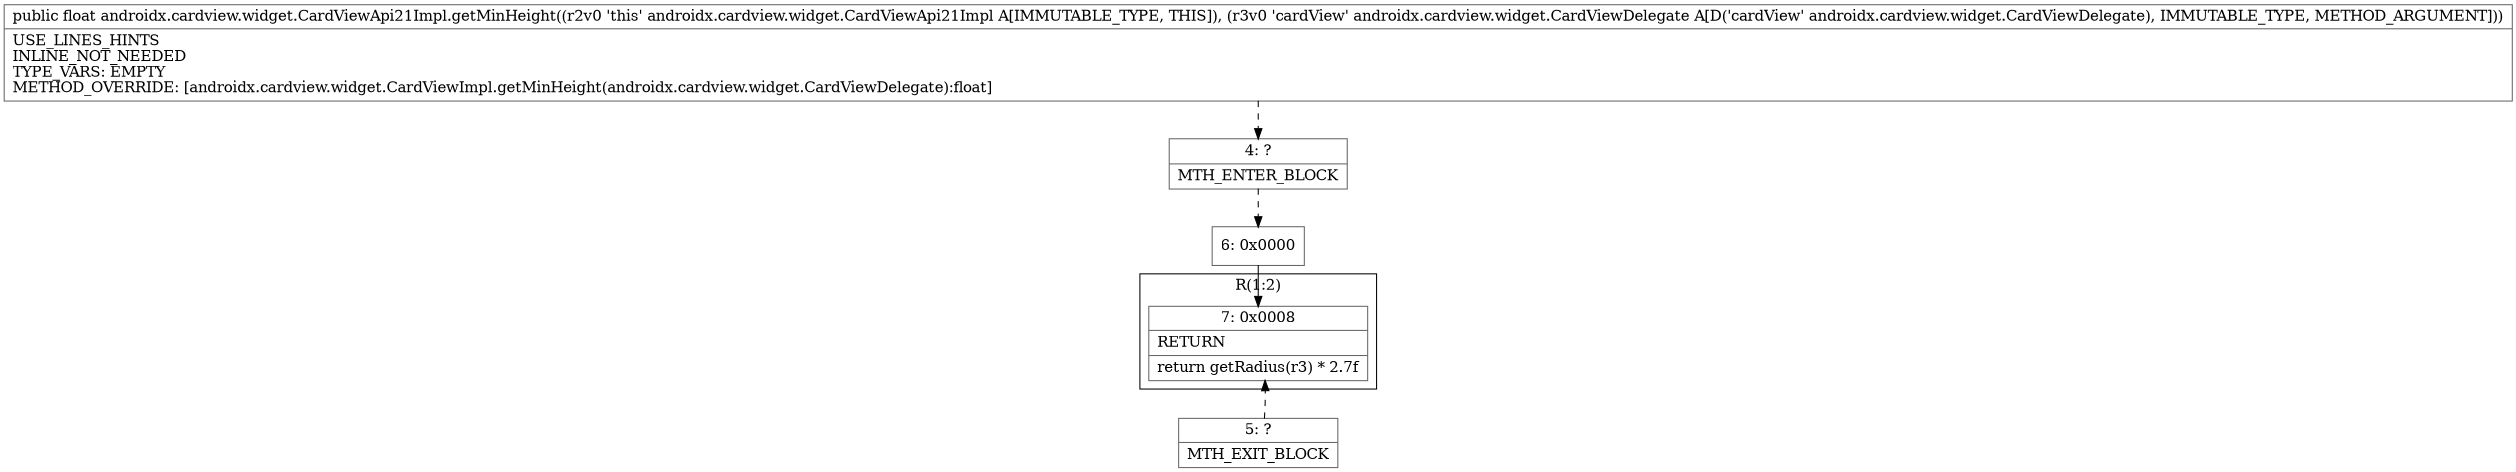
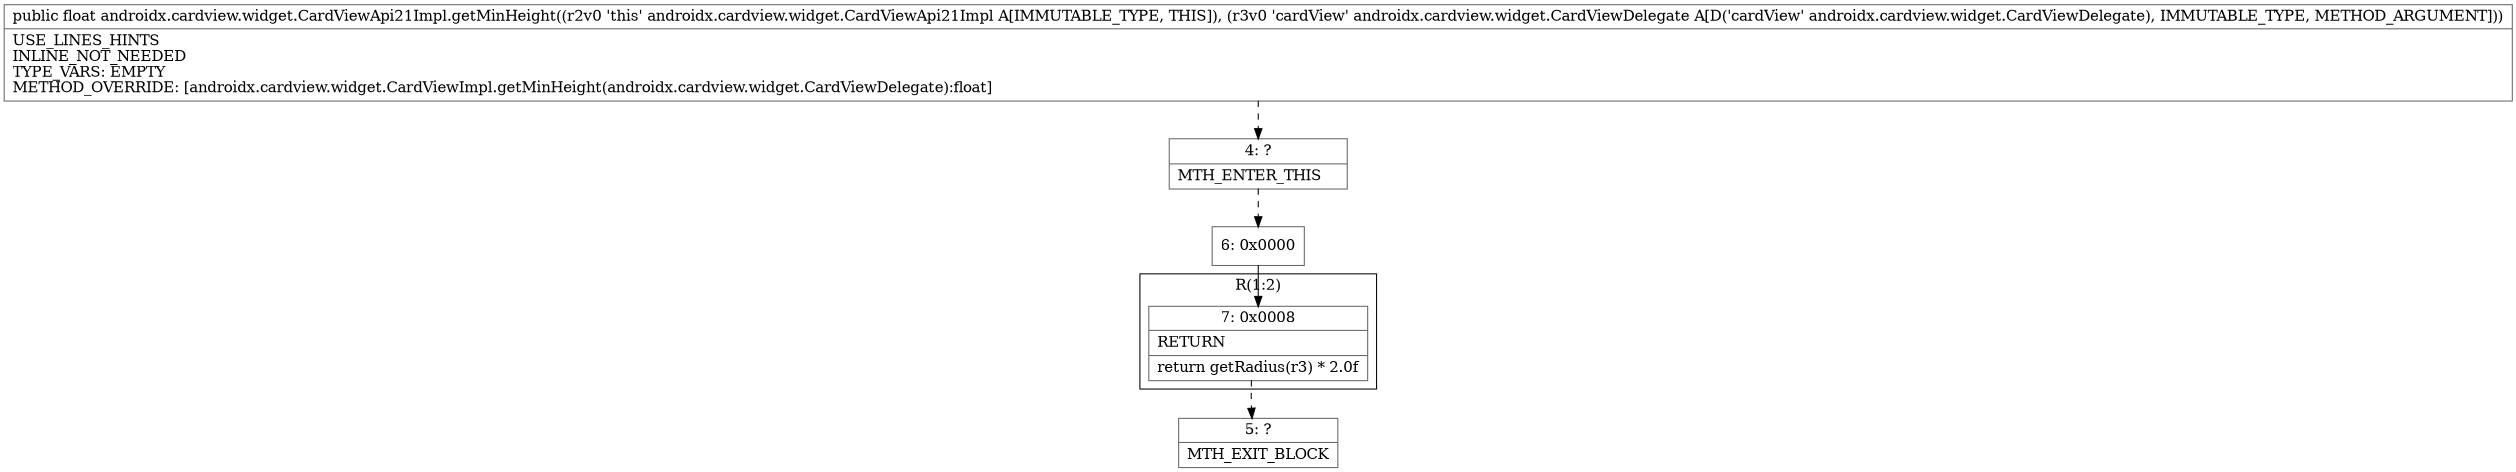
node "4: ?": text "MTH_ENTER_BLOCK" -> "MTH_ENTER_THIS"
node "7: 0x0008": text "return getRadius(r3) * 2.7f" -> "return getRadius(r3) * 2.0f"
edge "5: ?" -> "7: 0x0008": reversed
